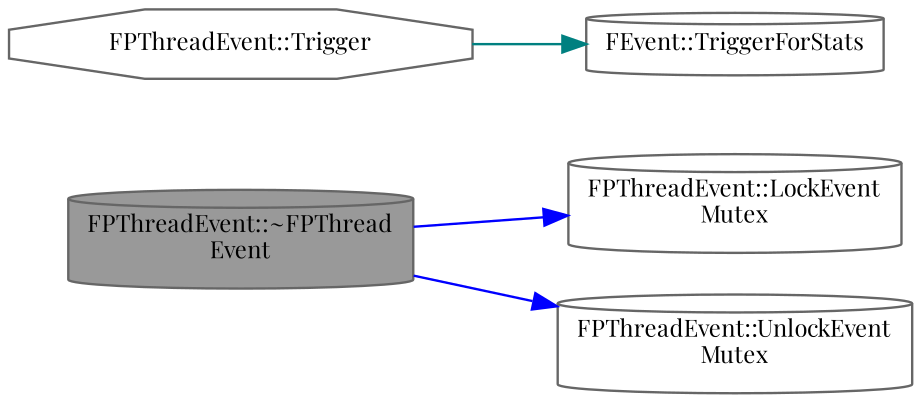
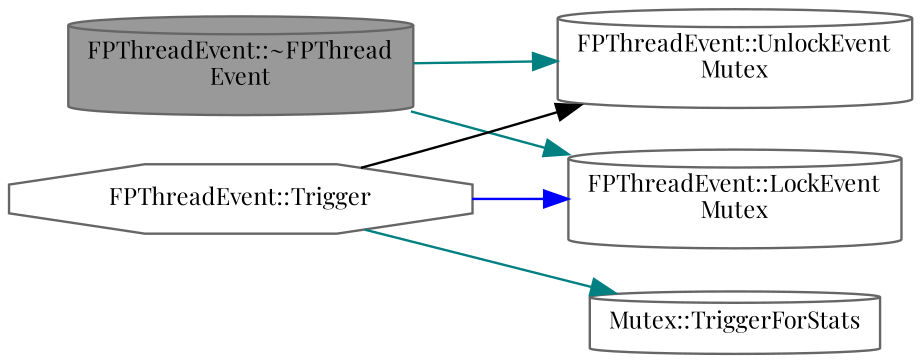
node "FEvent::TriggerForStats": label "FEvent::TriggerForStats" -> "Mutex::TriggerForStats"
edge "FPThreadEvent::Trigger" -> "FPThreadEvent::UnlockEvent Mutex": added
edge "FPThreadEvent::Trigger" -> "FPThreadEvent::LockEvent Mutex": added
edge "FPThreadEvent::~FPThread Event" -> "FPThreadEvent::LockEvent Mutex": color blue -> teal
edge "FPThreadEvent::~FPThread Event" -> "FPThreadEvent::UnlockEvent Mutex": color blue -> teal
